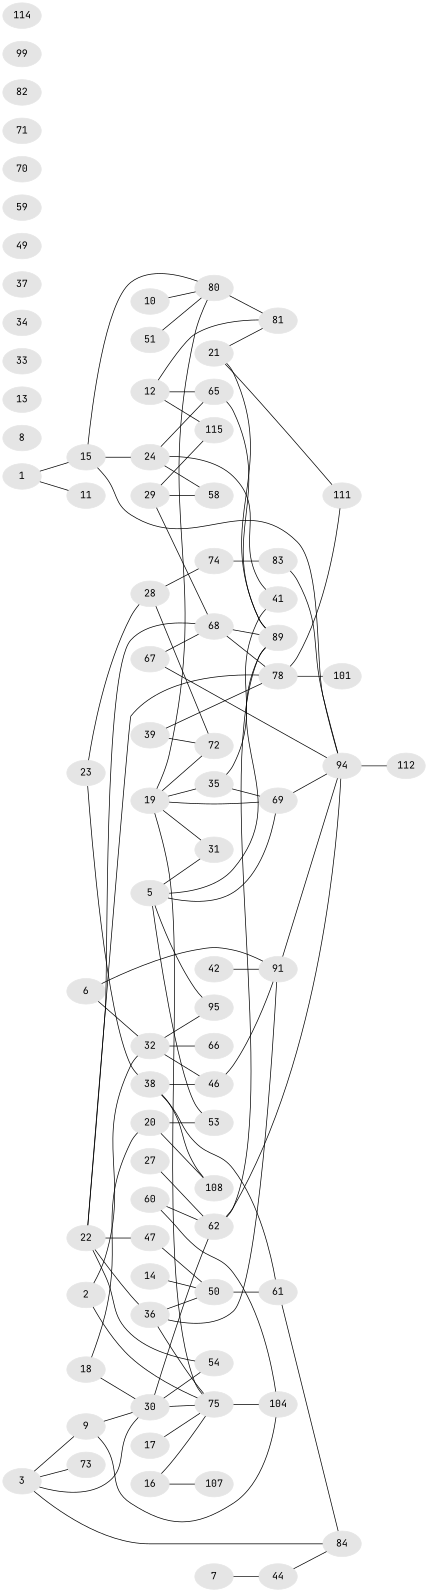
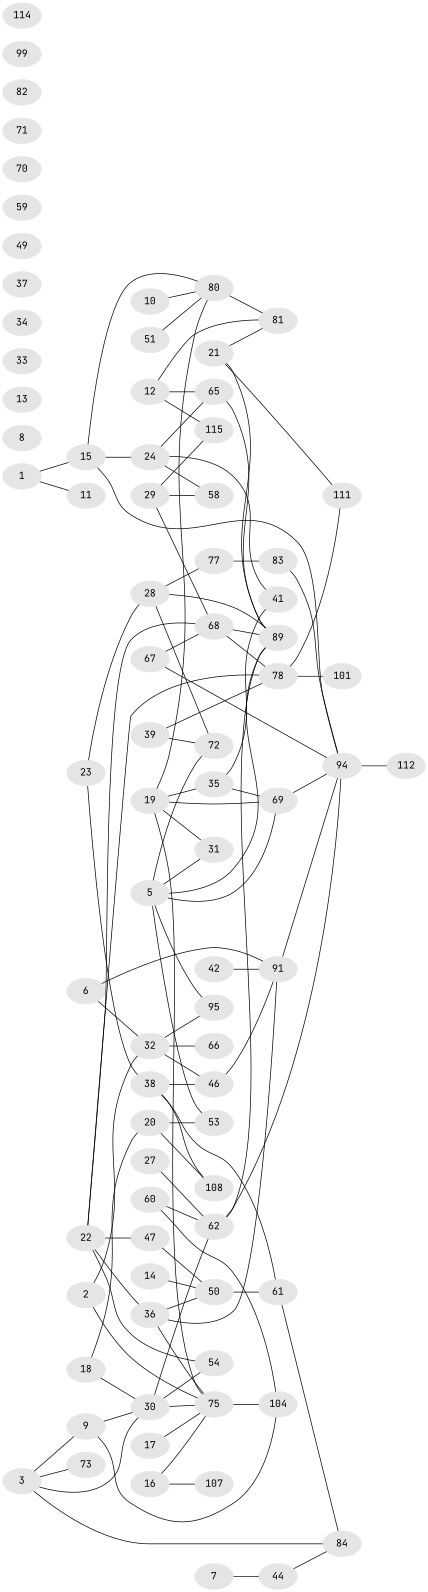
node "74": label "74" -> "77"
edge "28" -- "89": added
edge "72" -- "19": now "72" -- "5"
